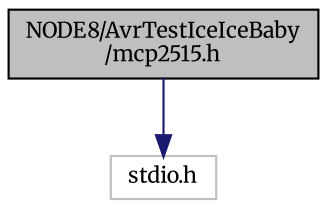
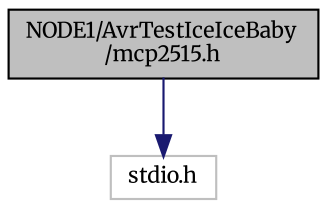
node "NODE8/AvrTestIceIceBaby /mcp2515.h": label "NODE8/AvrTestIceIceBaby /mcp2515.h" -> "NODE1/AvrTestIceIceBaby /mcp2515.h"
